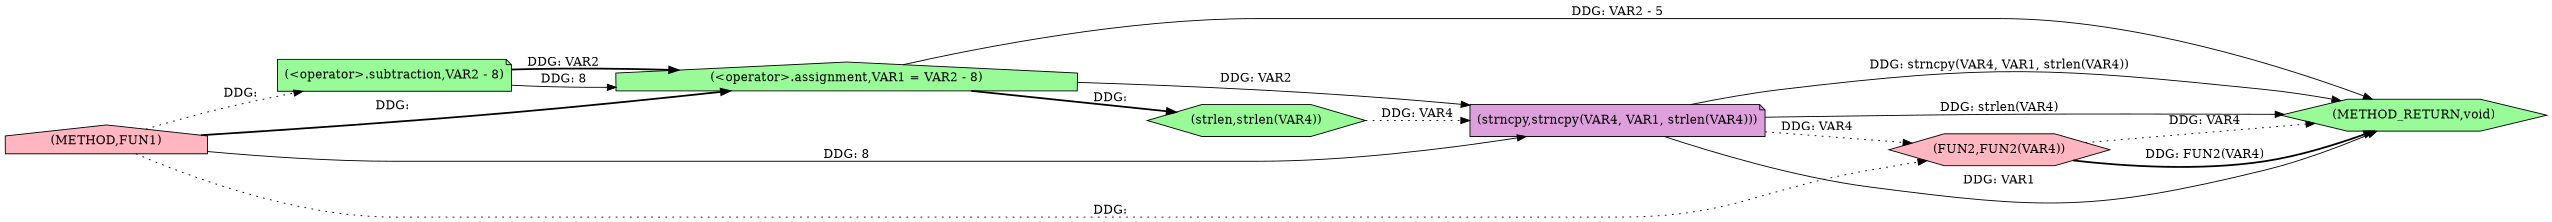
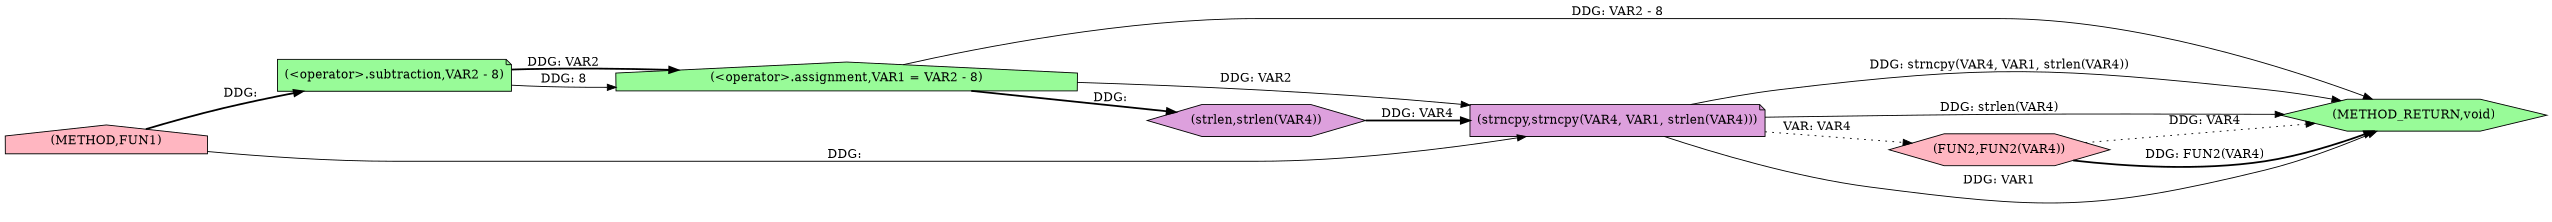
edge "(<operator>.assignment,VAR1 = VAR2 - 8)" -> "(METHOD_RETURN,void)": label "DDG: VAR2 - 5" -> "DDG: VAR2 - 8"
edge "(METHOD,FUN1)" -> "(<operator>.subtraction,VAR2 - 8)": style dotted -> bold
edge "(METHOD,FUN1)" -> "(<operator>.assignment,VAR1 = VAR2 - 8)": removed, label "DDG:"
node "(strlen,strlen(VAR4))": fillcolor palegreen -> plum
edge "(strlen,strlen(VAR4))" -> "(strncpy,strncpy(VAR4, VAR1, strlen(VAR4)))": style dotted -> bold
edge "(strncpy,strncpy(VAR4, VAR1, strlen(VAR4)))" -> "(FUN2,FUN2(VAR4))": label "DDG: VAR4" -> "VAR: VAR4"
edge "(METHOD,FUN1)" -> "(strncpy,strncpy(VAR4, VAR1, strlen(VAR4)))": label "DDG: 8" -> "DDG: "
edge "(METHOD,FUN1)" -> "(FUN2,FUN2(VAR4))": removed, label "DDG:"
